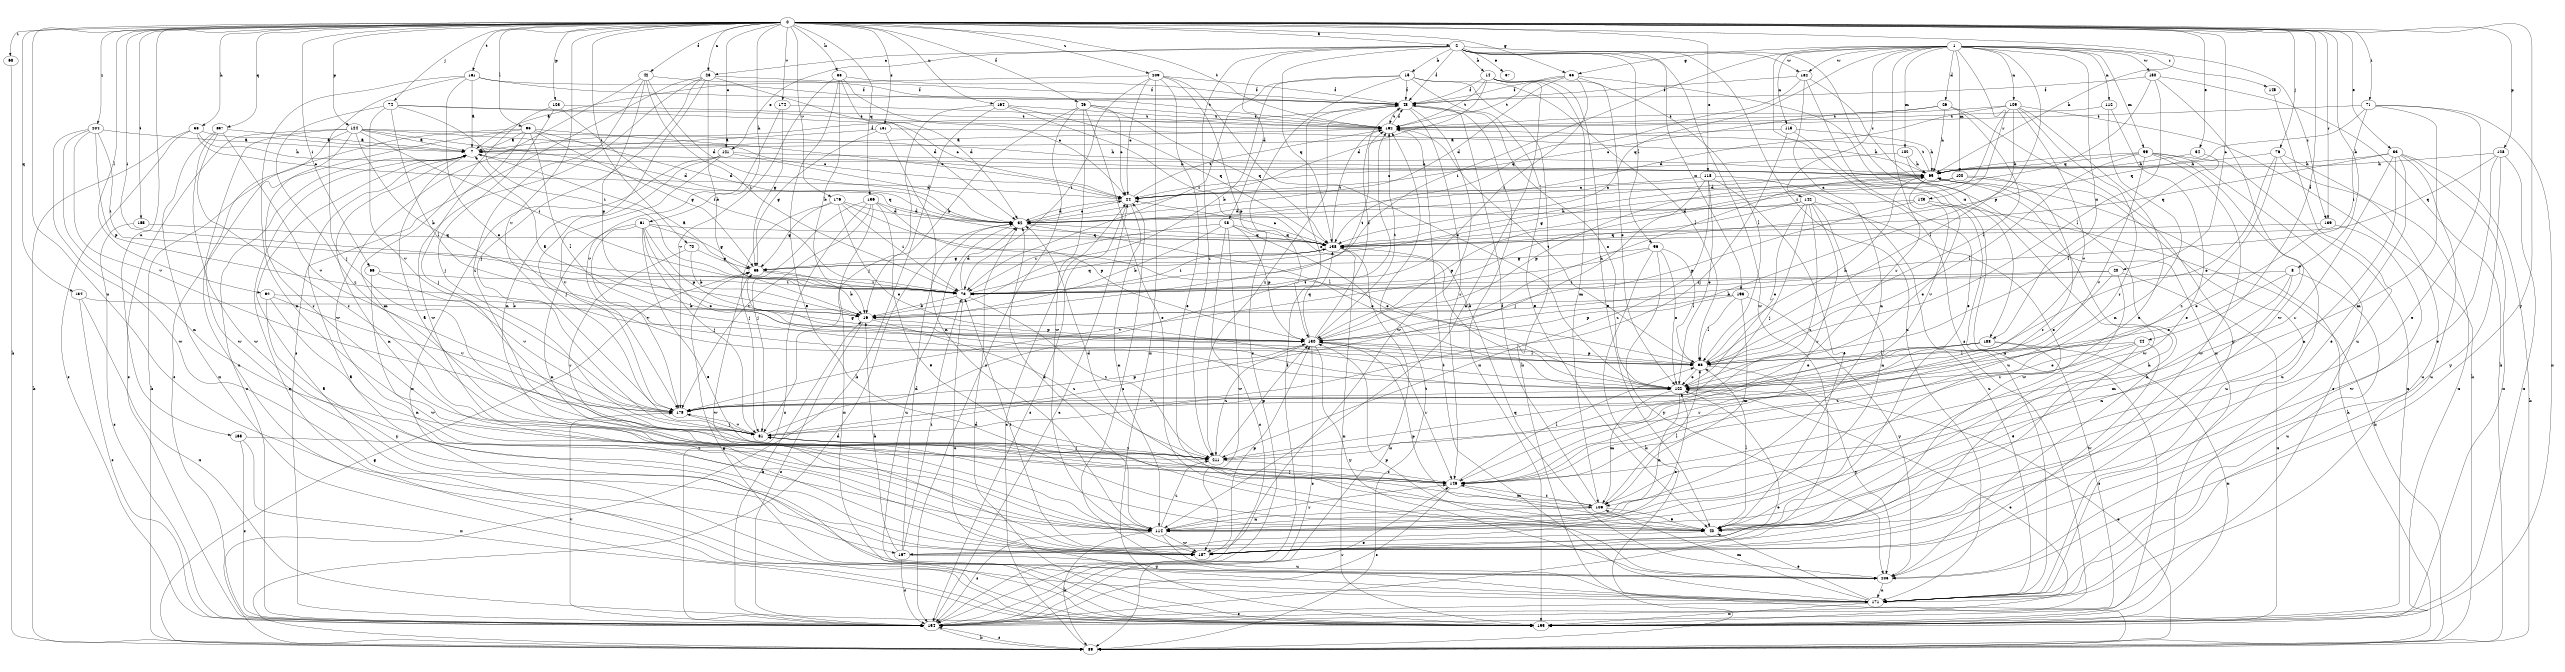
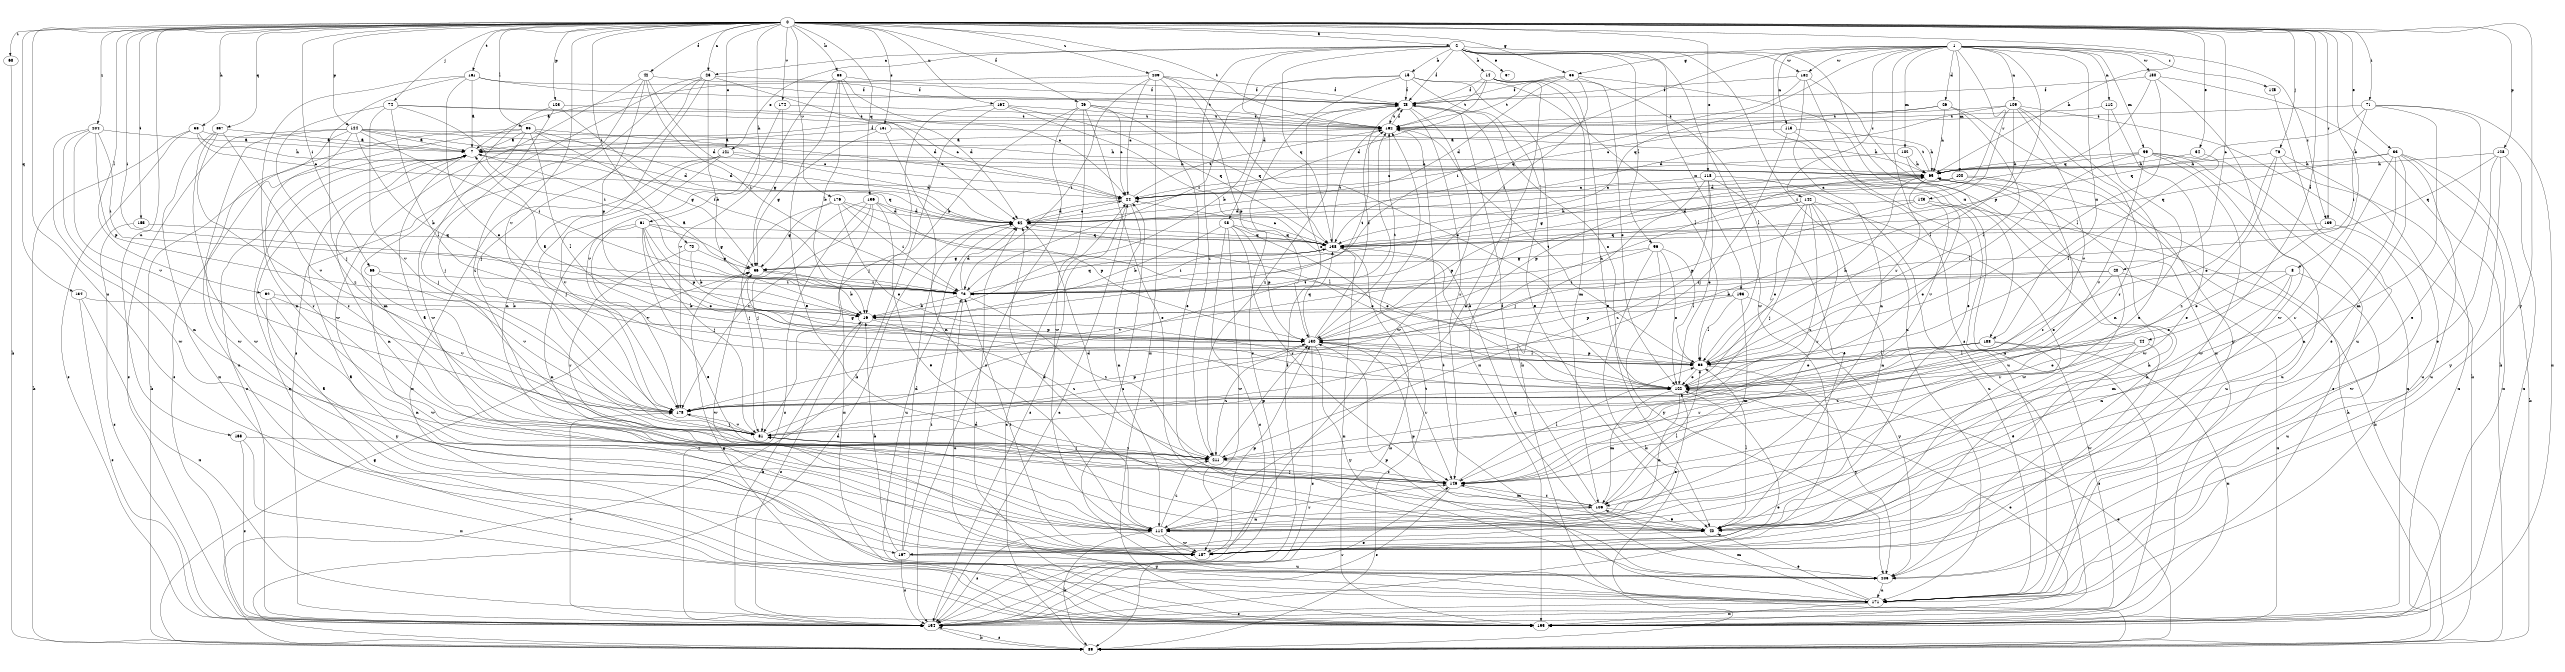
edge "28" -> "73": now "28" -> "146"
